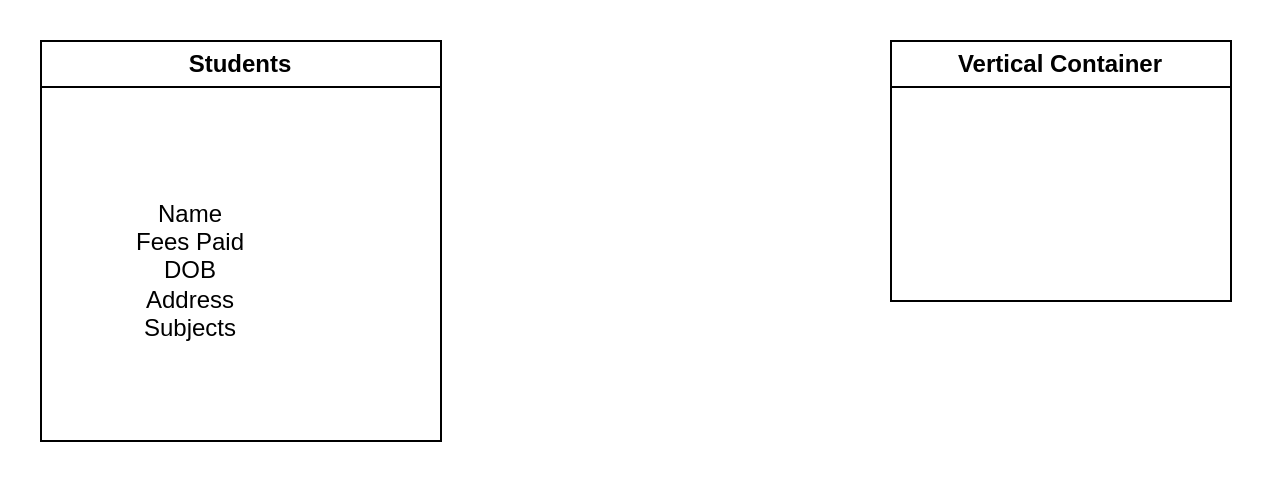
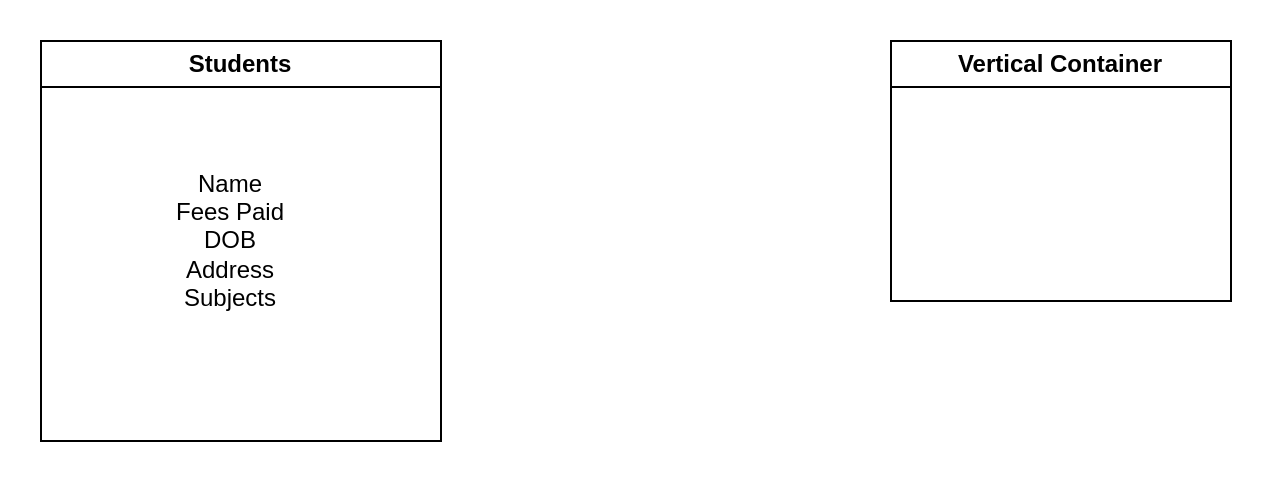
node "Name Fees Paid DOB Address Subjects": moved (191, 271) -> (231, 241)
